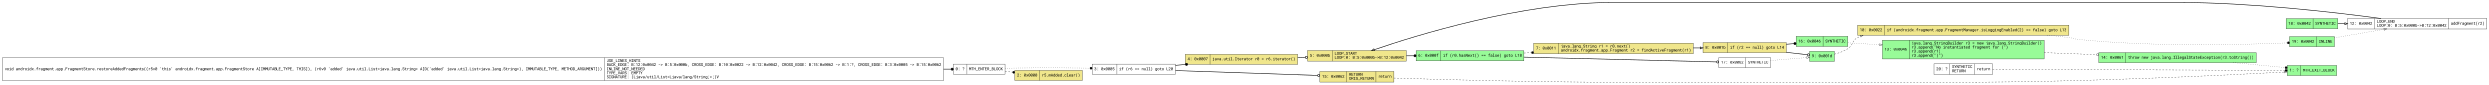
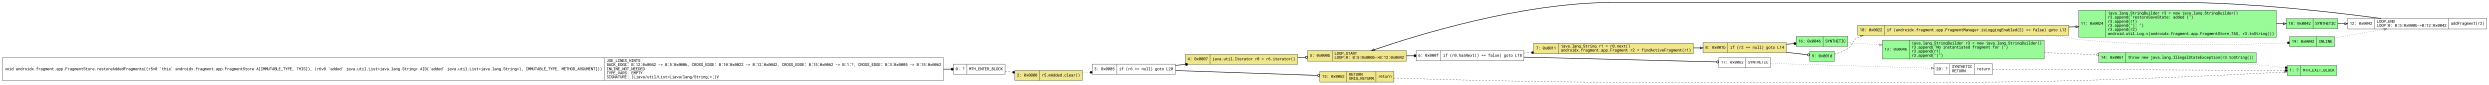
node "11: 0x0024": added
node "6: 0x000f": fillcolor palegreen -> white
edge "17: 0x0062" -> "9: 0x001d": now "17: 0x0062" -> "20: ?"
edge "0: ?" -> "3: 0x0005": now "2: 0x0000" -> "3: 0x0005"
